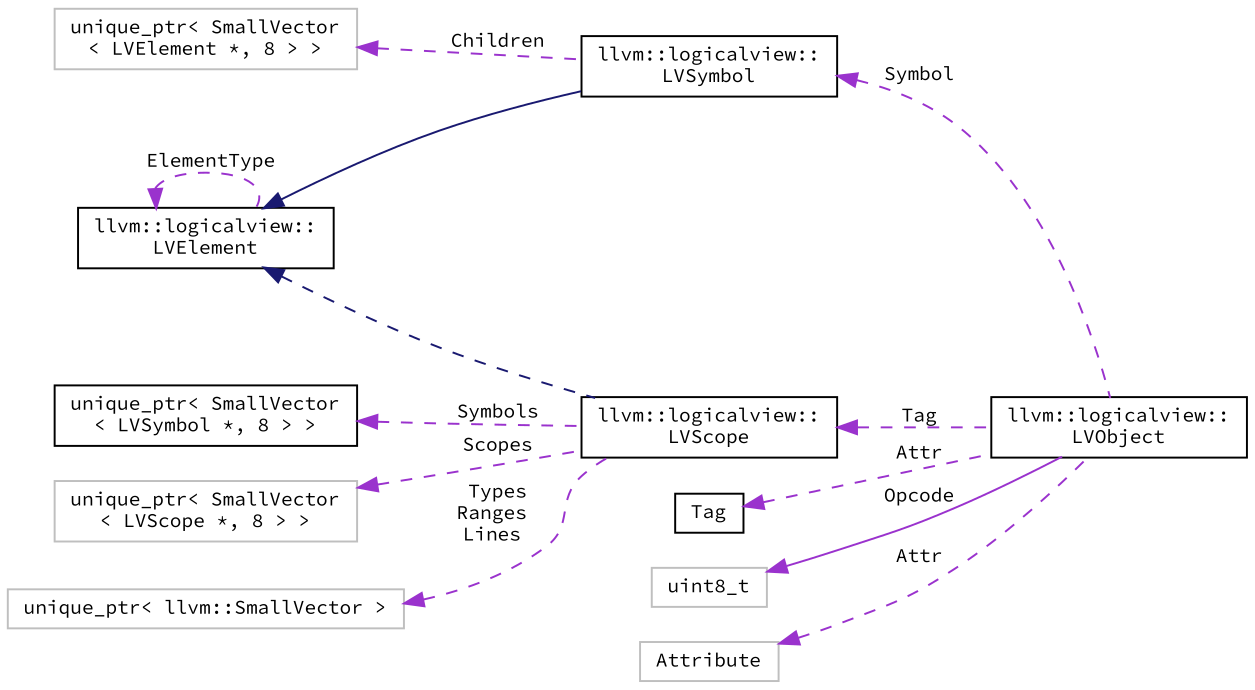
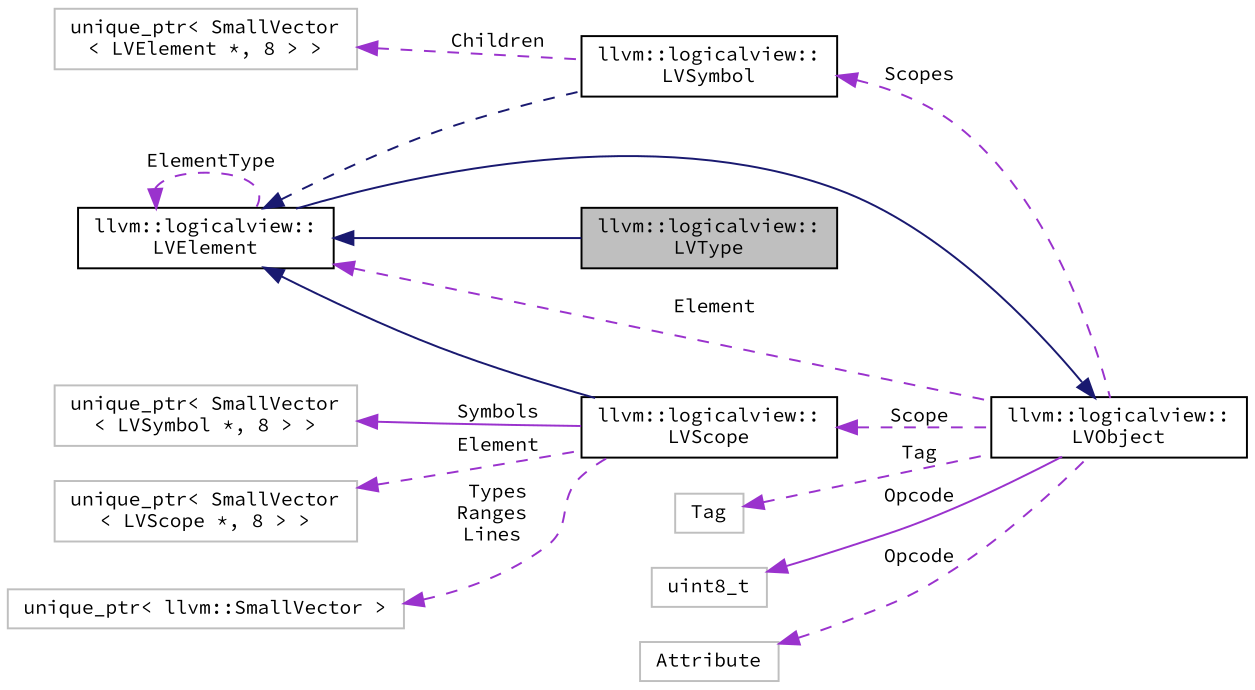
edge "llvm::logicalview:: LVObject" -> "llvm::logicalview:: LVSymbol": label " Symbol" -> " Scopes"
edge "llvm::logicalview:: LVSymbol" -> "llvm::logicalview:: LVElement": style solid -> dashed
edge "llvm::logicalview:: LVElement" -> "llvm::logicalview:: LVObject": added
node "llvm::logicalview:: LVType": added
edge "llvm::logicalview:: LVObject" -> "llvm::logicalview:: LVElement": added, label "Element"
edge "llvm::logicalview:: LVScope" -> "llvm::logicalview:: LVElement": style dashed -> solid
node "unique_ptr< SmallVector < LVSymbol *, 8 > >": color black -> grey75
edge "llvm::logicalview:: LVObject" -> "llvm::logicalview:: LVScope": label " Tag" -> " Scope"
edge "llvm::logicalview:: LVScope" -> "unique_ptr< SmallVector < LVSymbol *, 8 > >": style dashed -> solid
edge "llvm::logicalview:: LVScope" -> "unique_ptr< SmallVector < LVScope *, 8 > >": label " Scopes" -> " Element"
edge "llvm::logicalview:: LVObject" -> "Tag": label " Attr" -> " Tag"
node "Tag": color black -> grey75
edge "llvm::logicalview:: LVObject" -> "Attribute": label " Attr" -> " Opcode"
